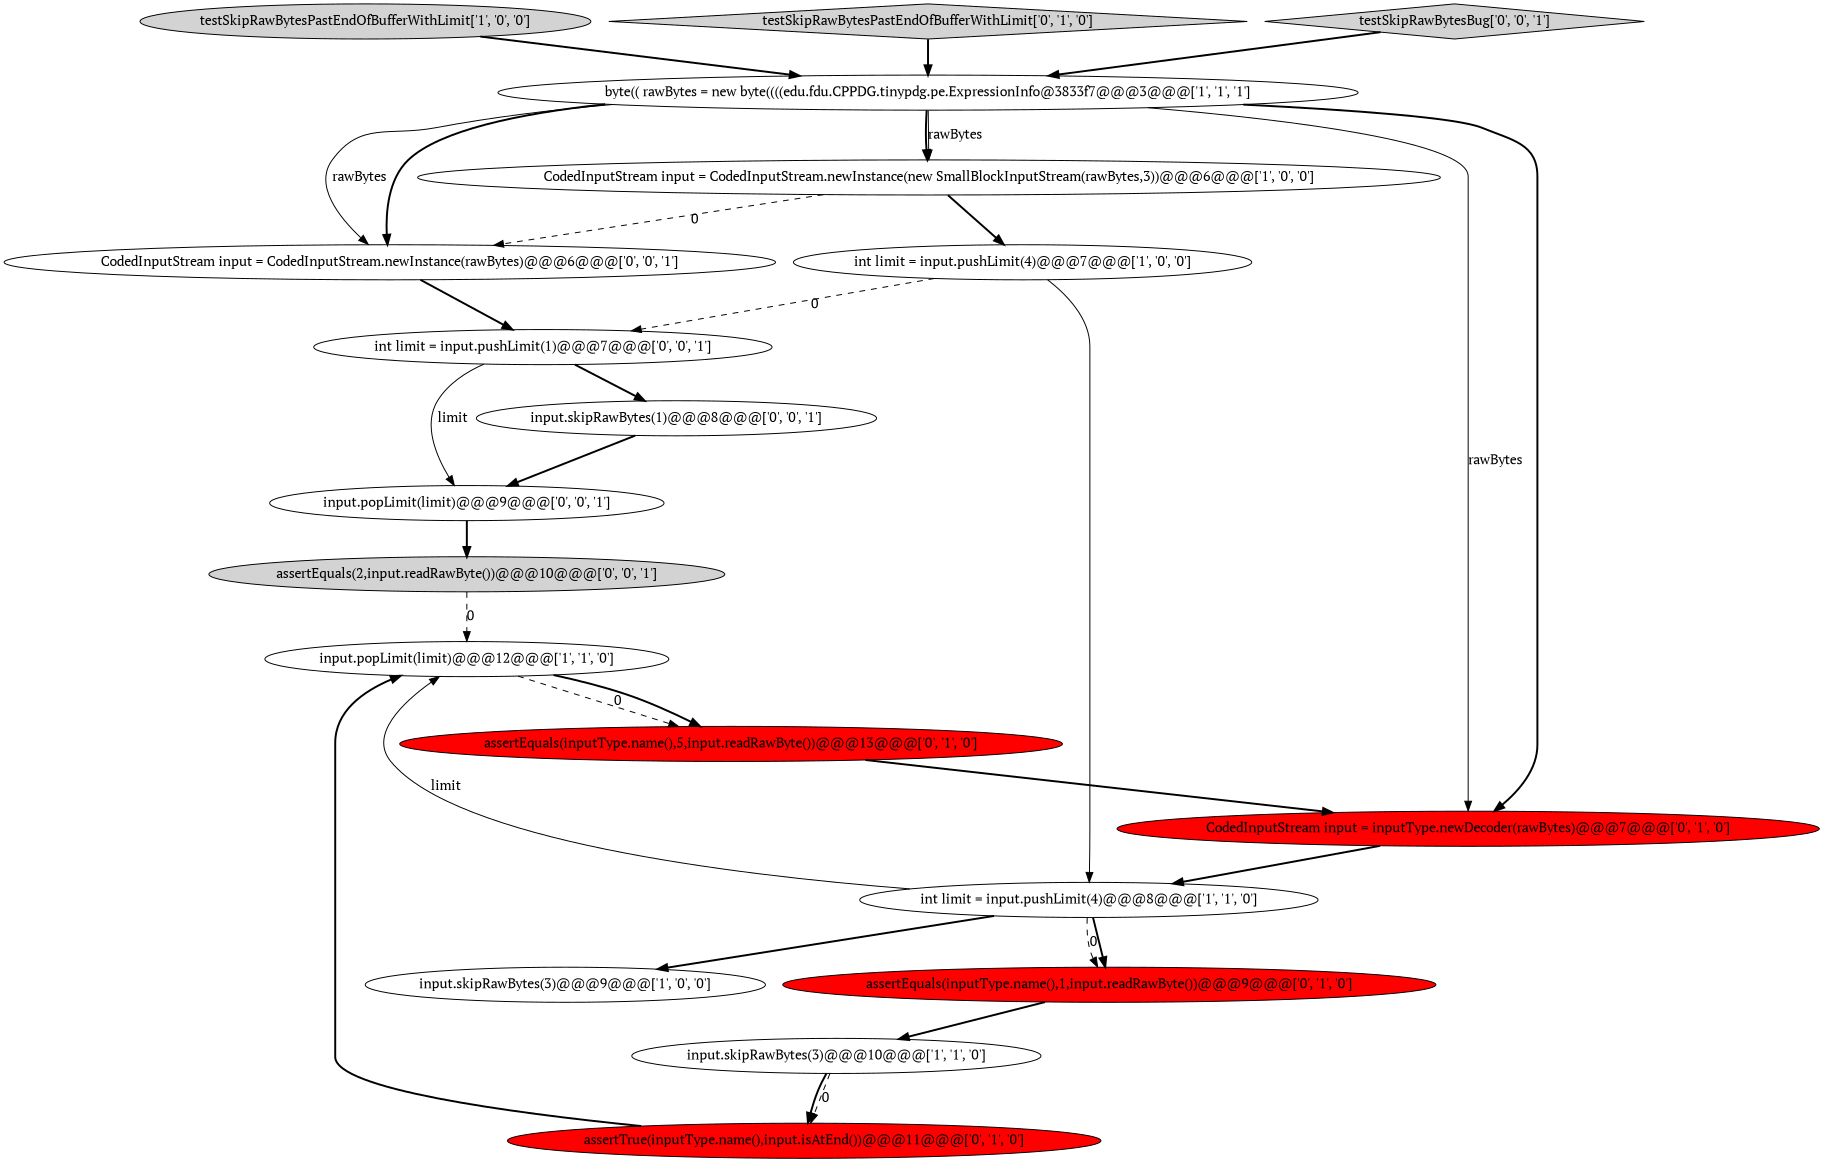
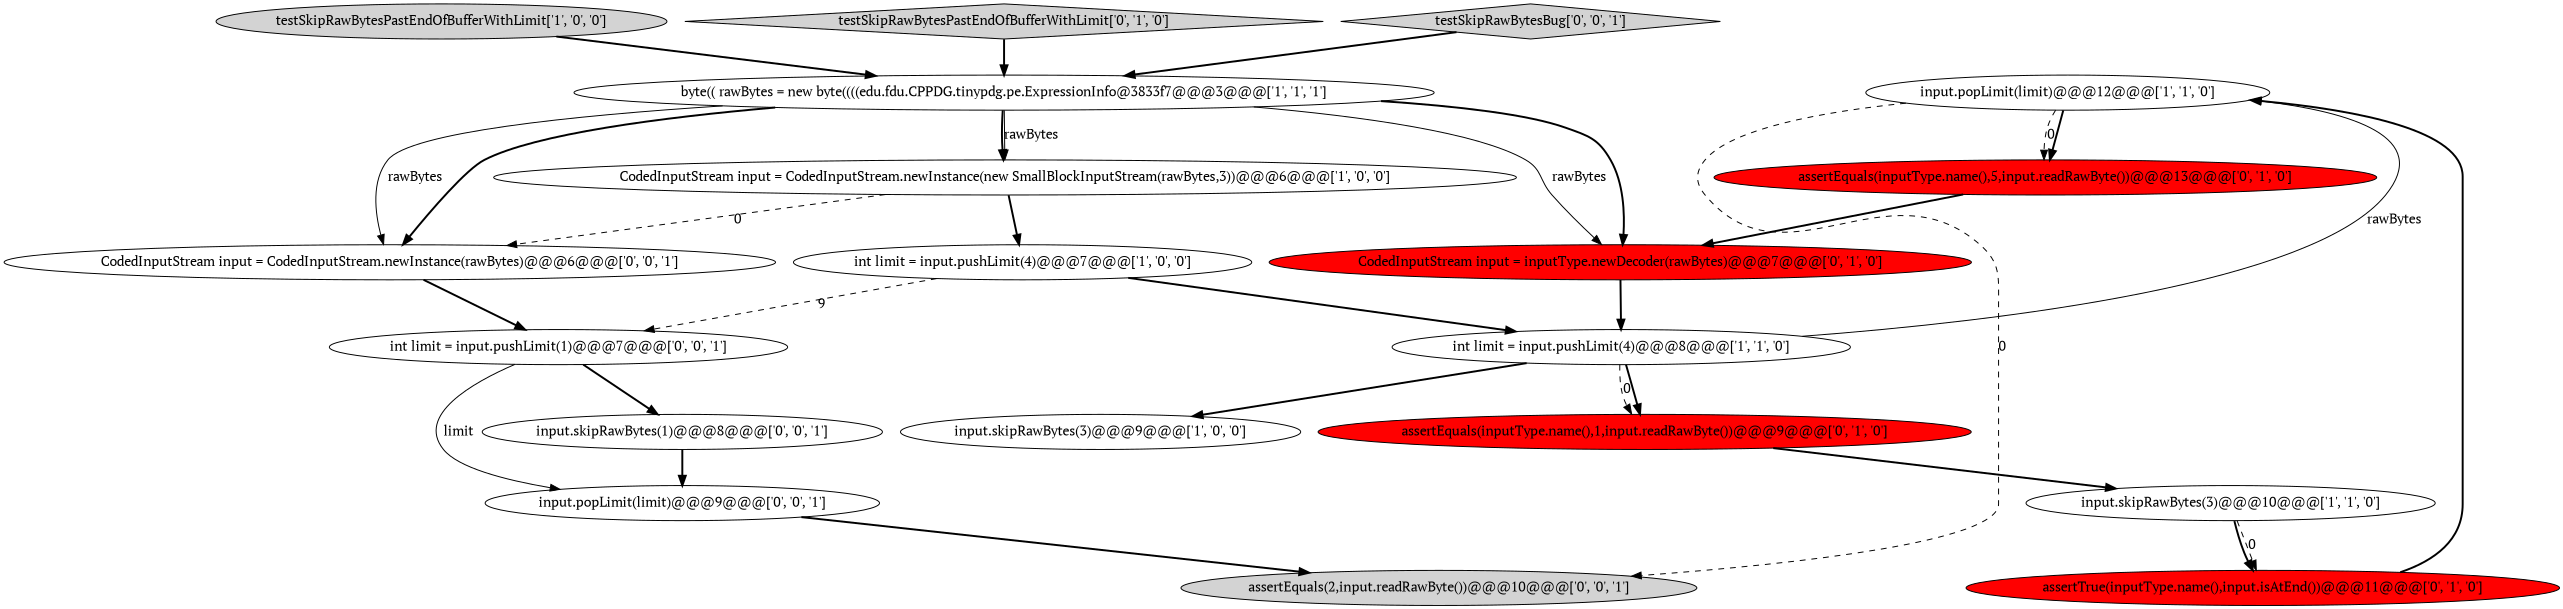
edge "int limit = input.pushLimit(4)@@@7@@@['1', '0', '0']" -> "int limit = input.pushLimit(1)@@@7@@@['0', '0', '1']": label "0" -> "9"
edge "int limit = input.pushLimit(4)@@@7@@@['1', '0', '0']" -> "int limit = input.pushLimit(4)@@@8@@@['1', '1', '0']": style solid -> bold
edge "assertEquals(2,input.readRawByte())@@@10@@@['0', '0', '1']" -> "input.popLimit(limit)@@@12@@@['1', '1', '0']": reversed
edge "int limit = input.pushLimit(4)@@@8@@@['1', '1', '0']" -> "input.popLimit(limit)@@@12@@@['1', '1', '0']": label "limit" -> "rawBytes"
